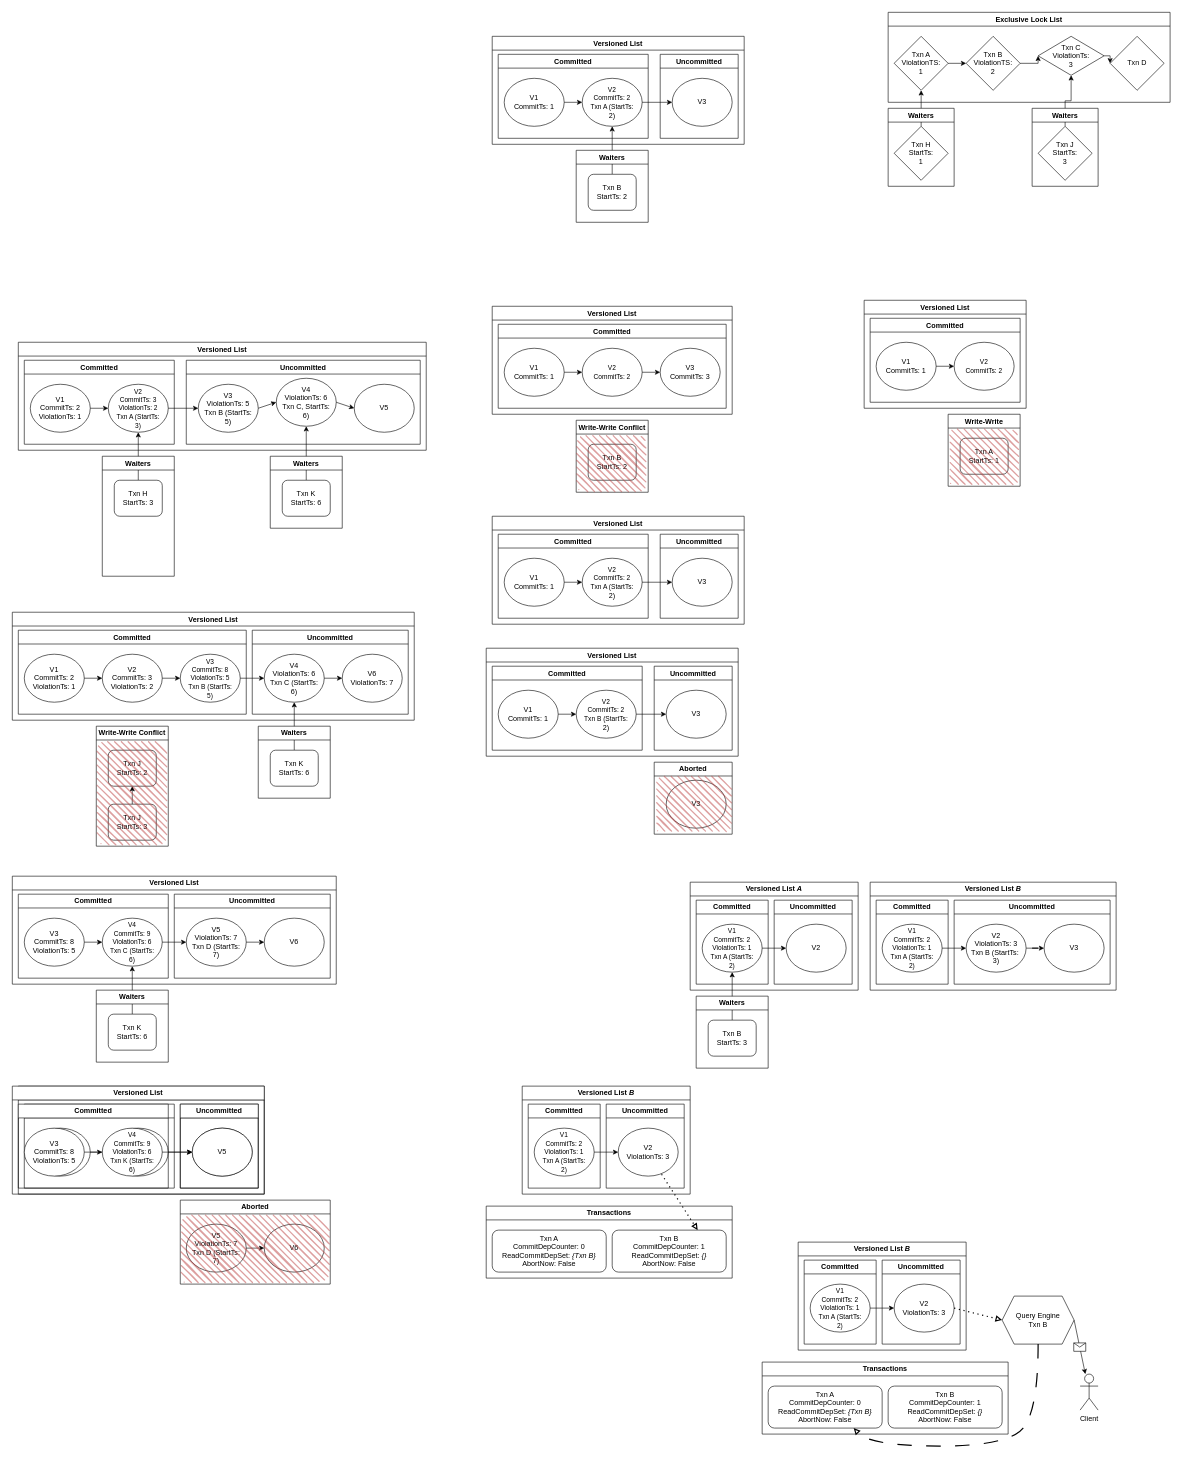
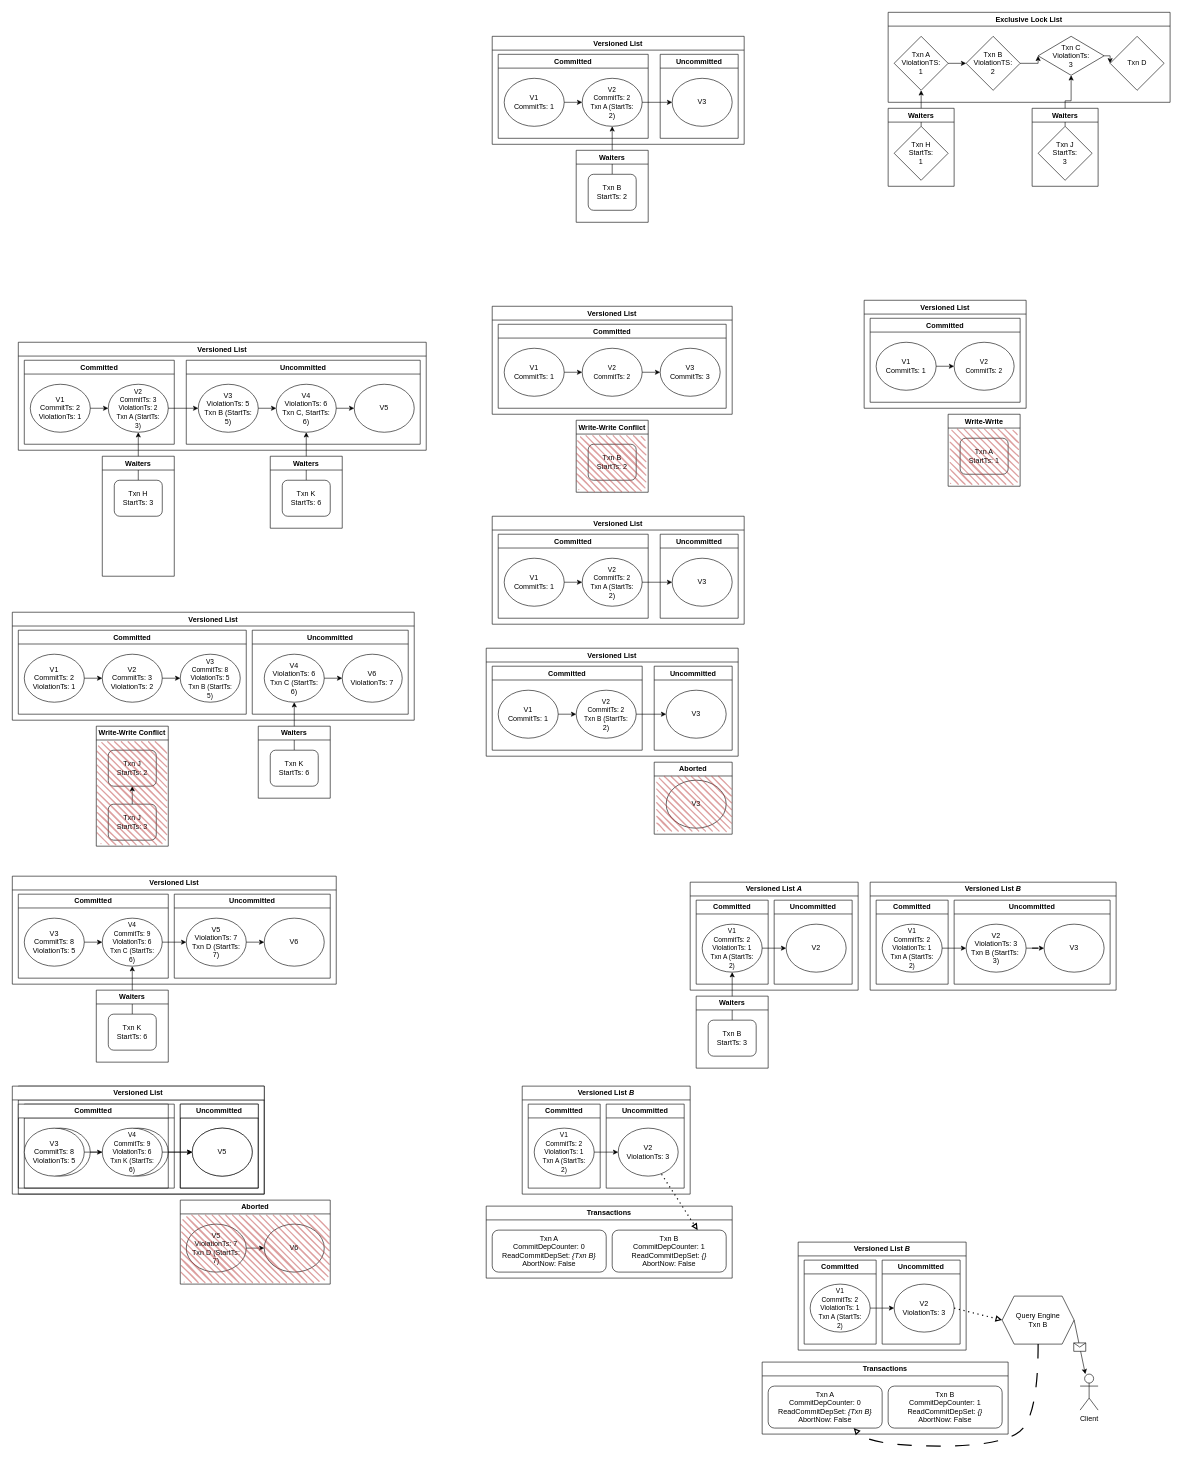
node "V4 ViolationTs: 6 Txn C, StartTs: 6)": moved (306, 402) -> (306, 408)
edge "V3 CommitTs: 8 ViolationTs: 5 Txn B (StartTs: 5)" -> "V4 ViolationTs: 6 Txn C (StartTs: 6)": removed
